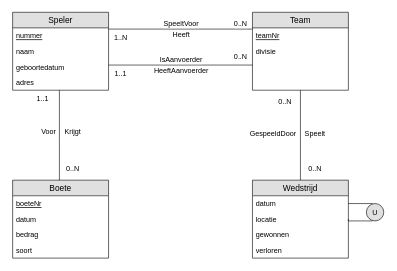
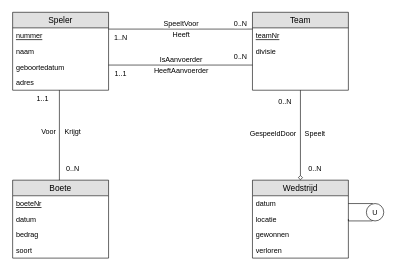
edge "Team" -- "Wedstrijd": arrowhead none -> diamond
node "U": fillcolor #e0e0e0 -> #ffffff
